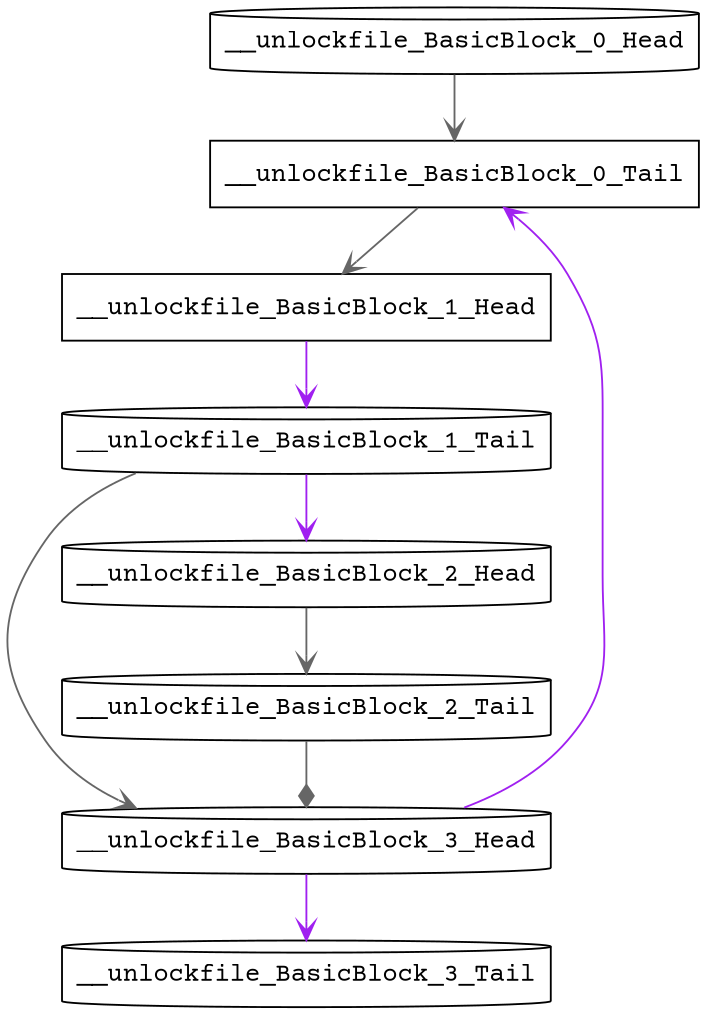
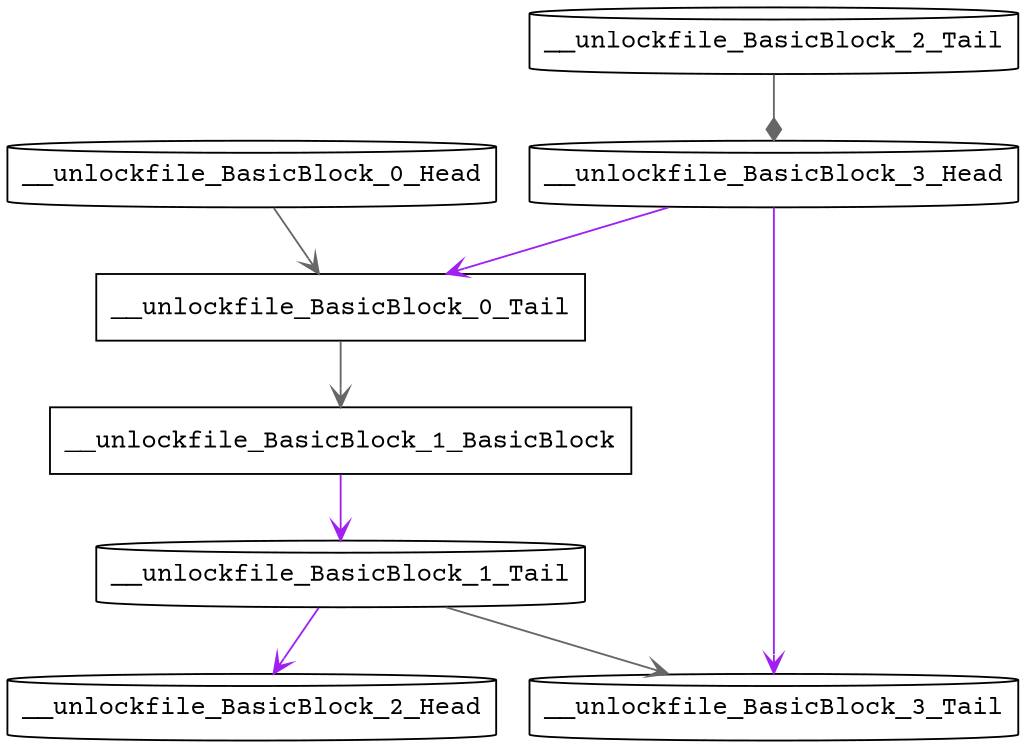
node "__unlockfile_BasicBlock_1_Head": label "__unlockfile_BasicBlock_1_Head" -> "__unlockfile_BasicBlock_1_BasicBlock"
edge "__unlockfile_BasicBlock_1_Tail" -> "__unlockfile_BasicBlock_3_Head": now "__unlockfile_BasicBlock_1_Tail" -> "__unlockfile_BasicBlock_3_Tail"
edge "__unlockfile_BasicBlock_2_Head" -> "__unlockfile_BasicBlock_2_Tail": removed
